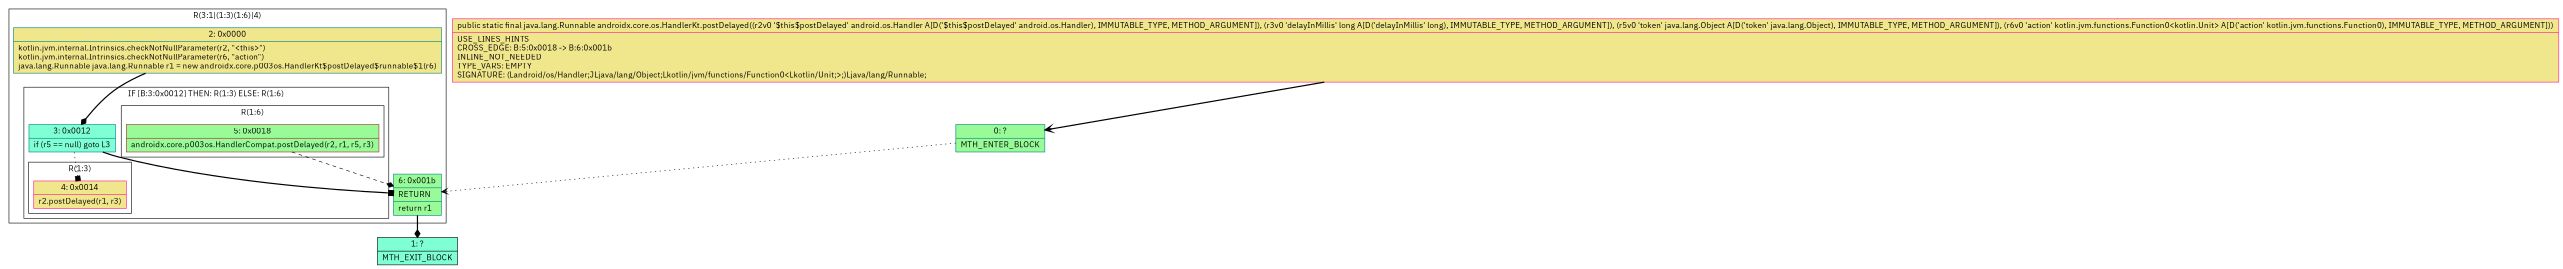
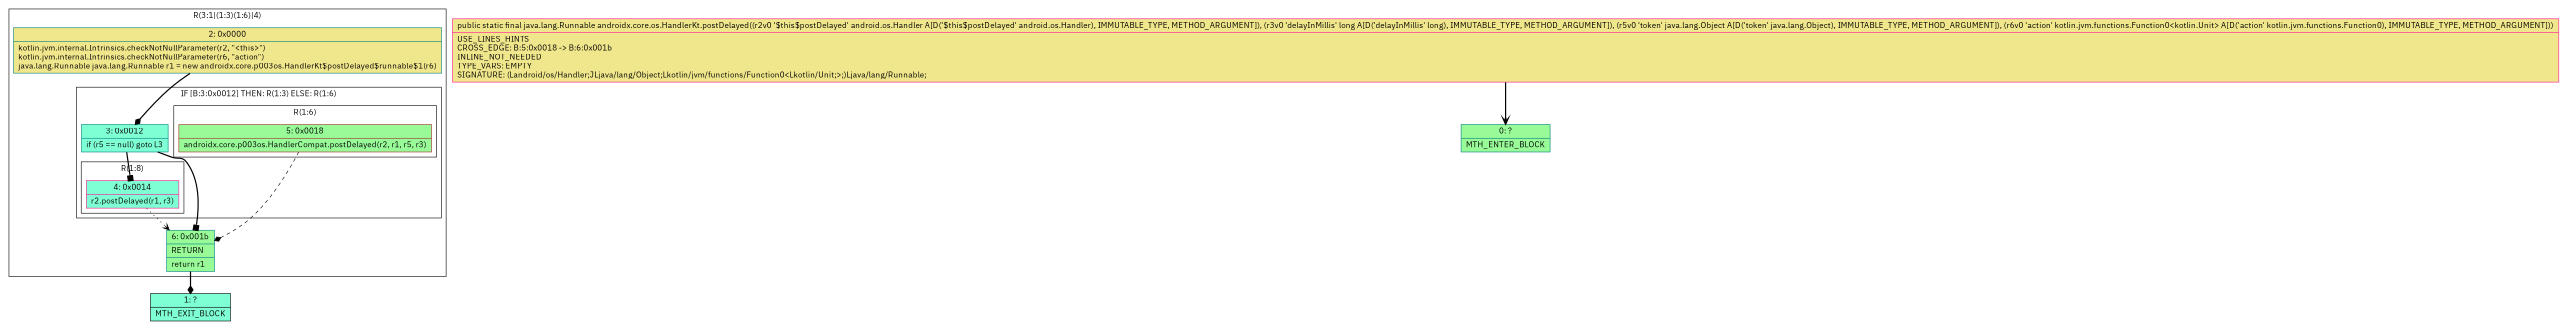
edge "3: 0x0012" -> "4: 0x0014": style dotted -> bold
edge "0: ?" -> "6: 0x001b": now "4: 0x0014" -> "6: 0x001b"
cluster "R(1:3)": label "R(1:3)" -> "R(1:8)"
node "4: 0x0014": fillcolor khaki -> aquamarine
